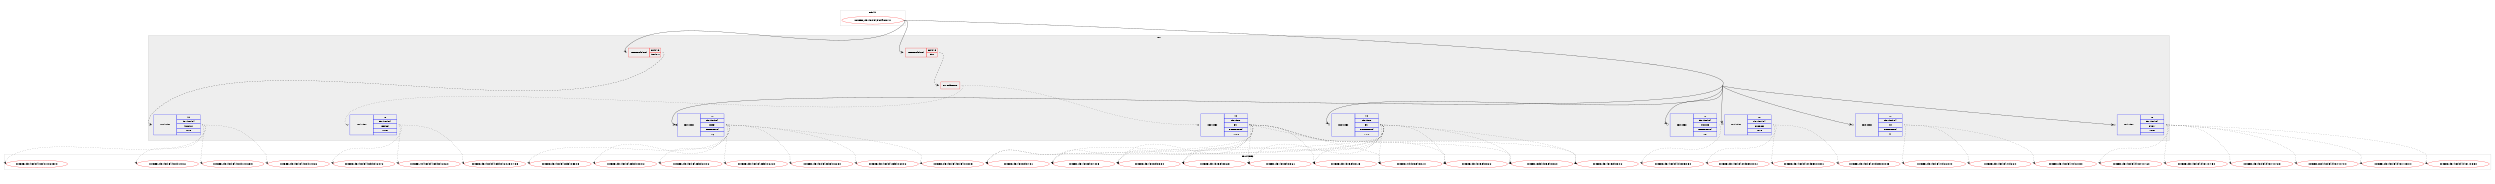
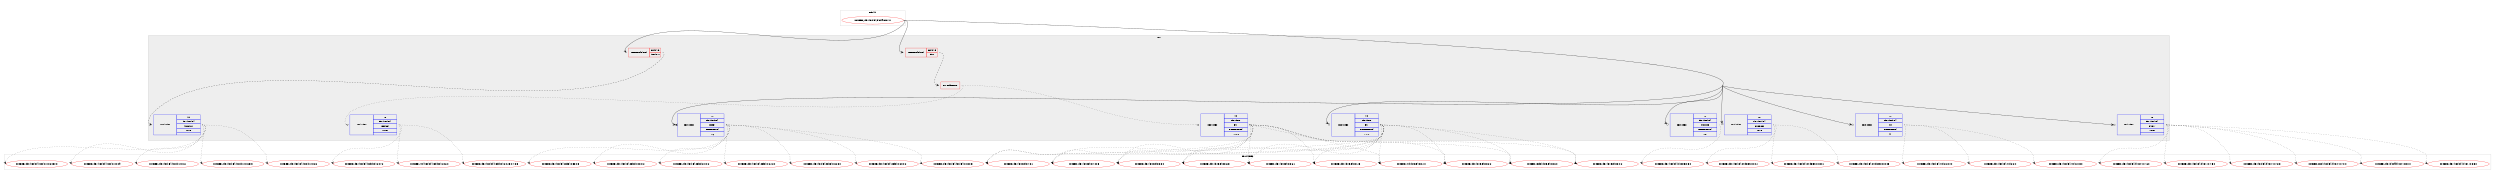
node "portage://dev-haskell/hscolour-1.19": added
node "portage://dev-haskell/binary-0.5.1.1": label "portage://dev-haskell/binary-0.5.1.1" -> "portage://dev-biosff/binary-0.5.1.1"
